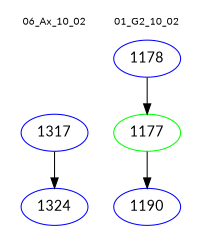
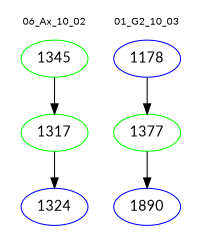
cluster "01_G2_10_02": label "01_G2_10_02" -> "01_G2_10_03"
node "1345": added
node "1317": color blue -> green
node "1177": label "1177" -> "1377"
node "1190": label "1190" -> "1890"
